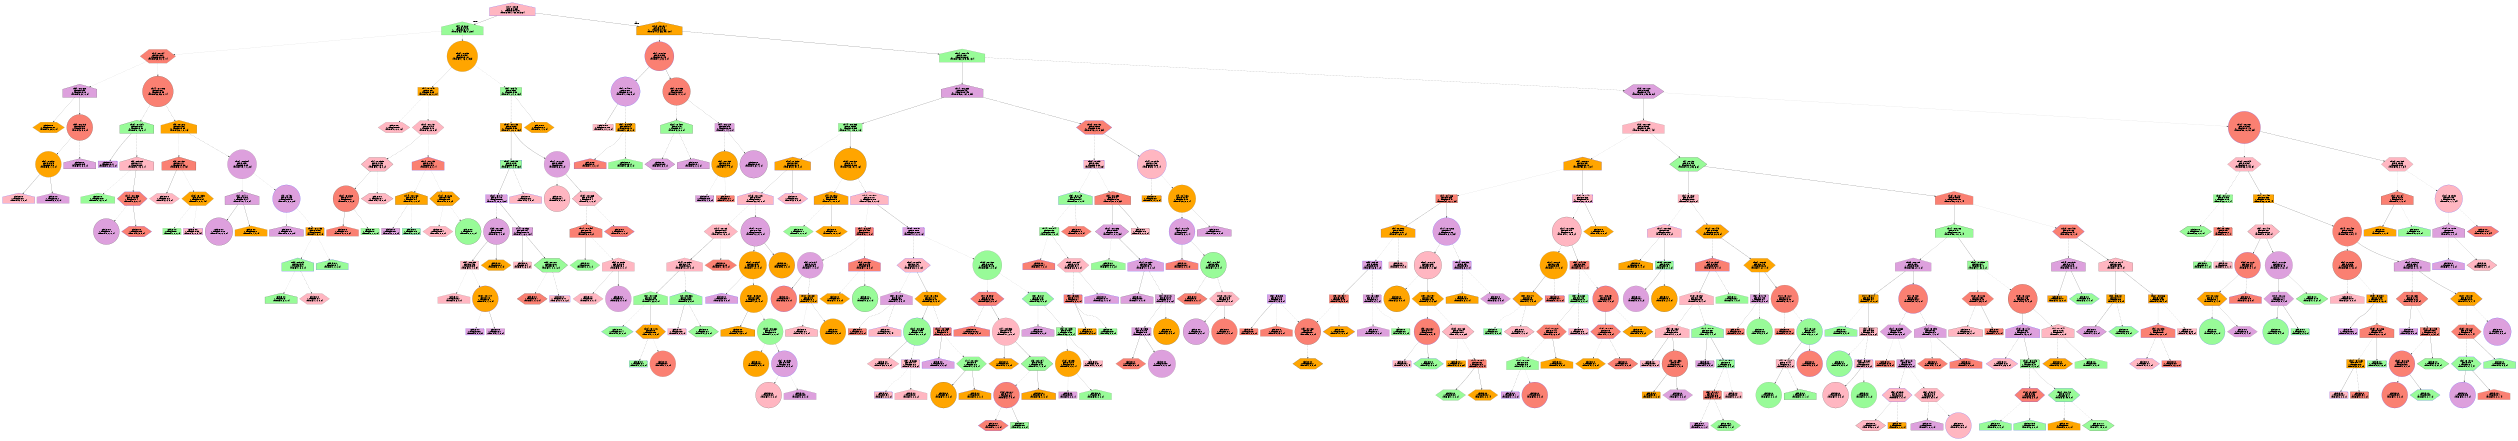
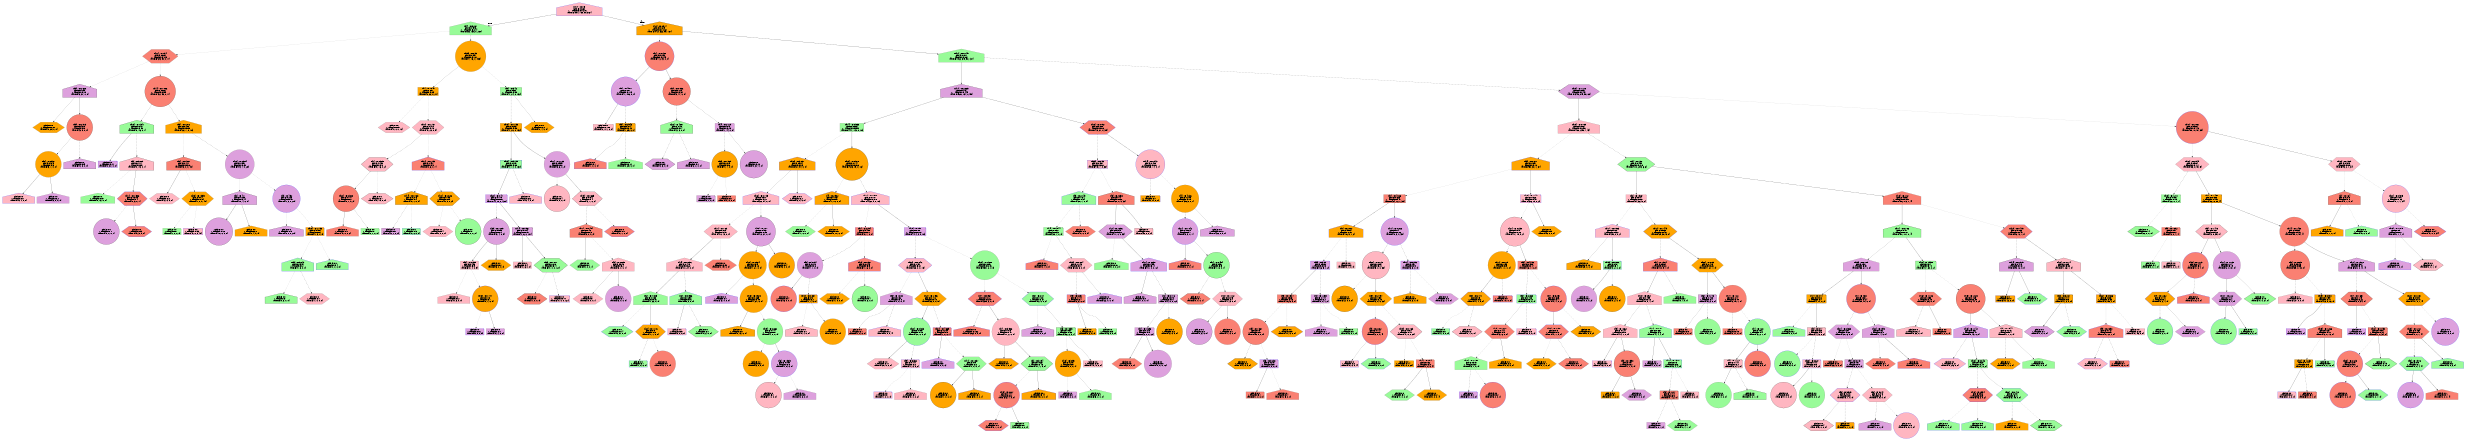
edge "X[6] <= 3.238 gini = 0.278 samples = 5 value = [1, 5, 0, 0]" -> "X[3] <= 1.367 gini = 0.5 samples = 7 value = [5, 5, 0, 0]": reversed
